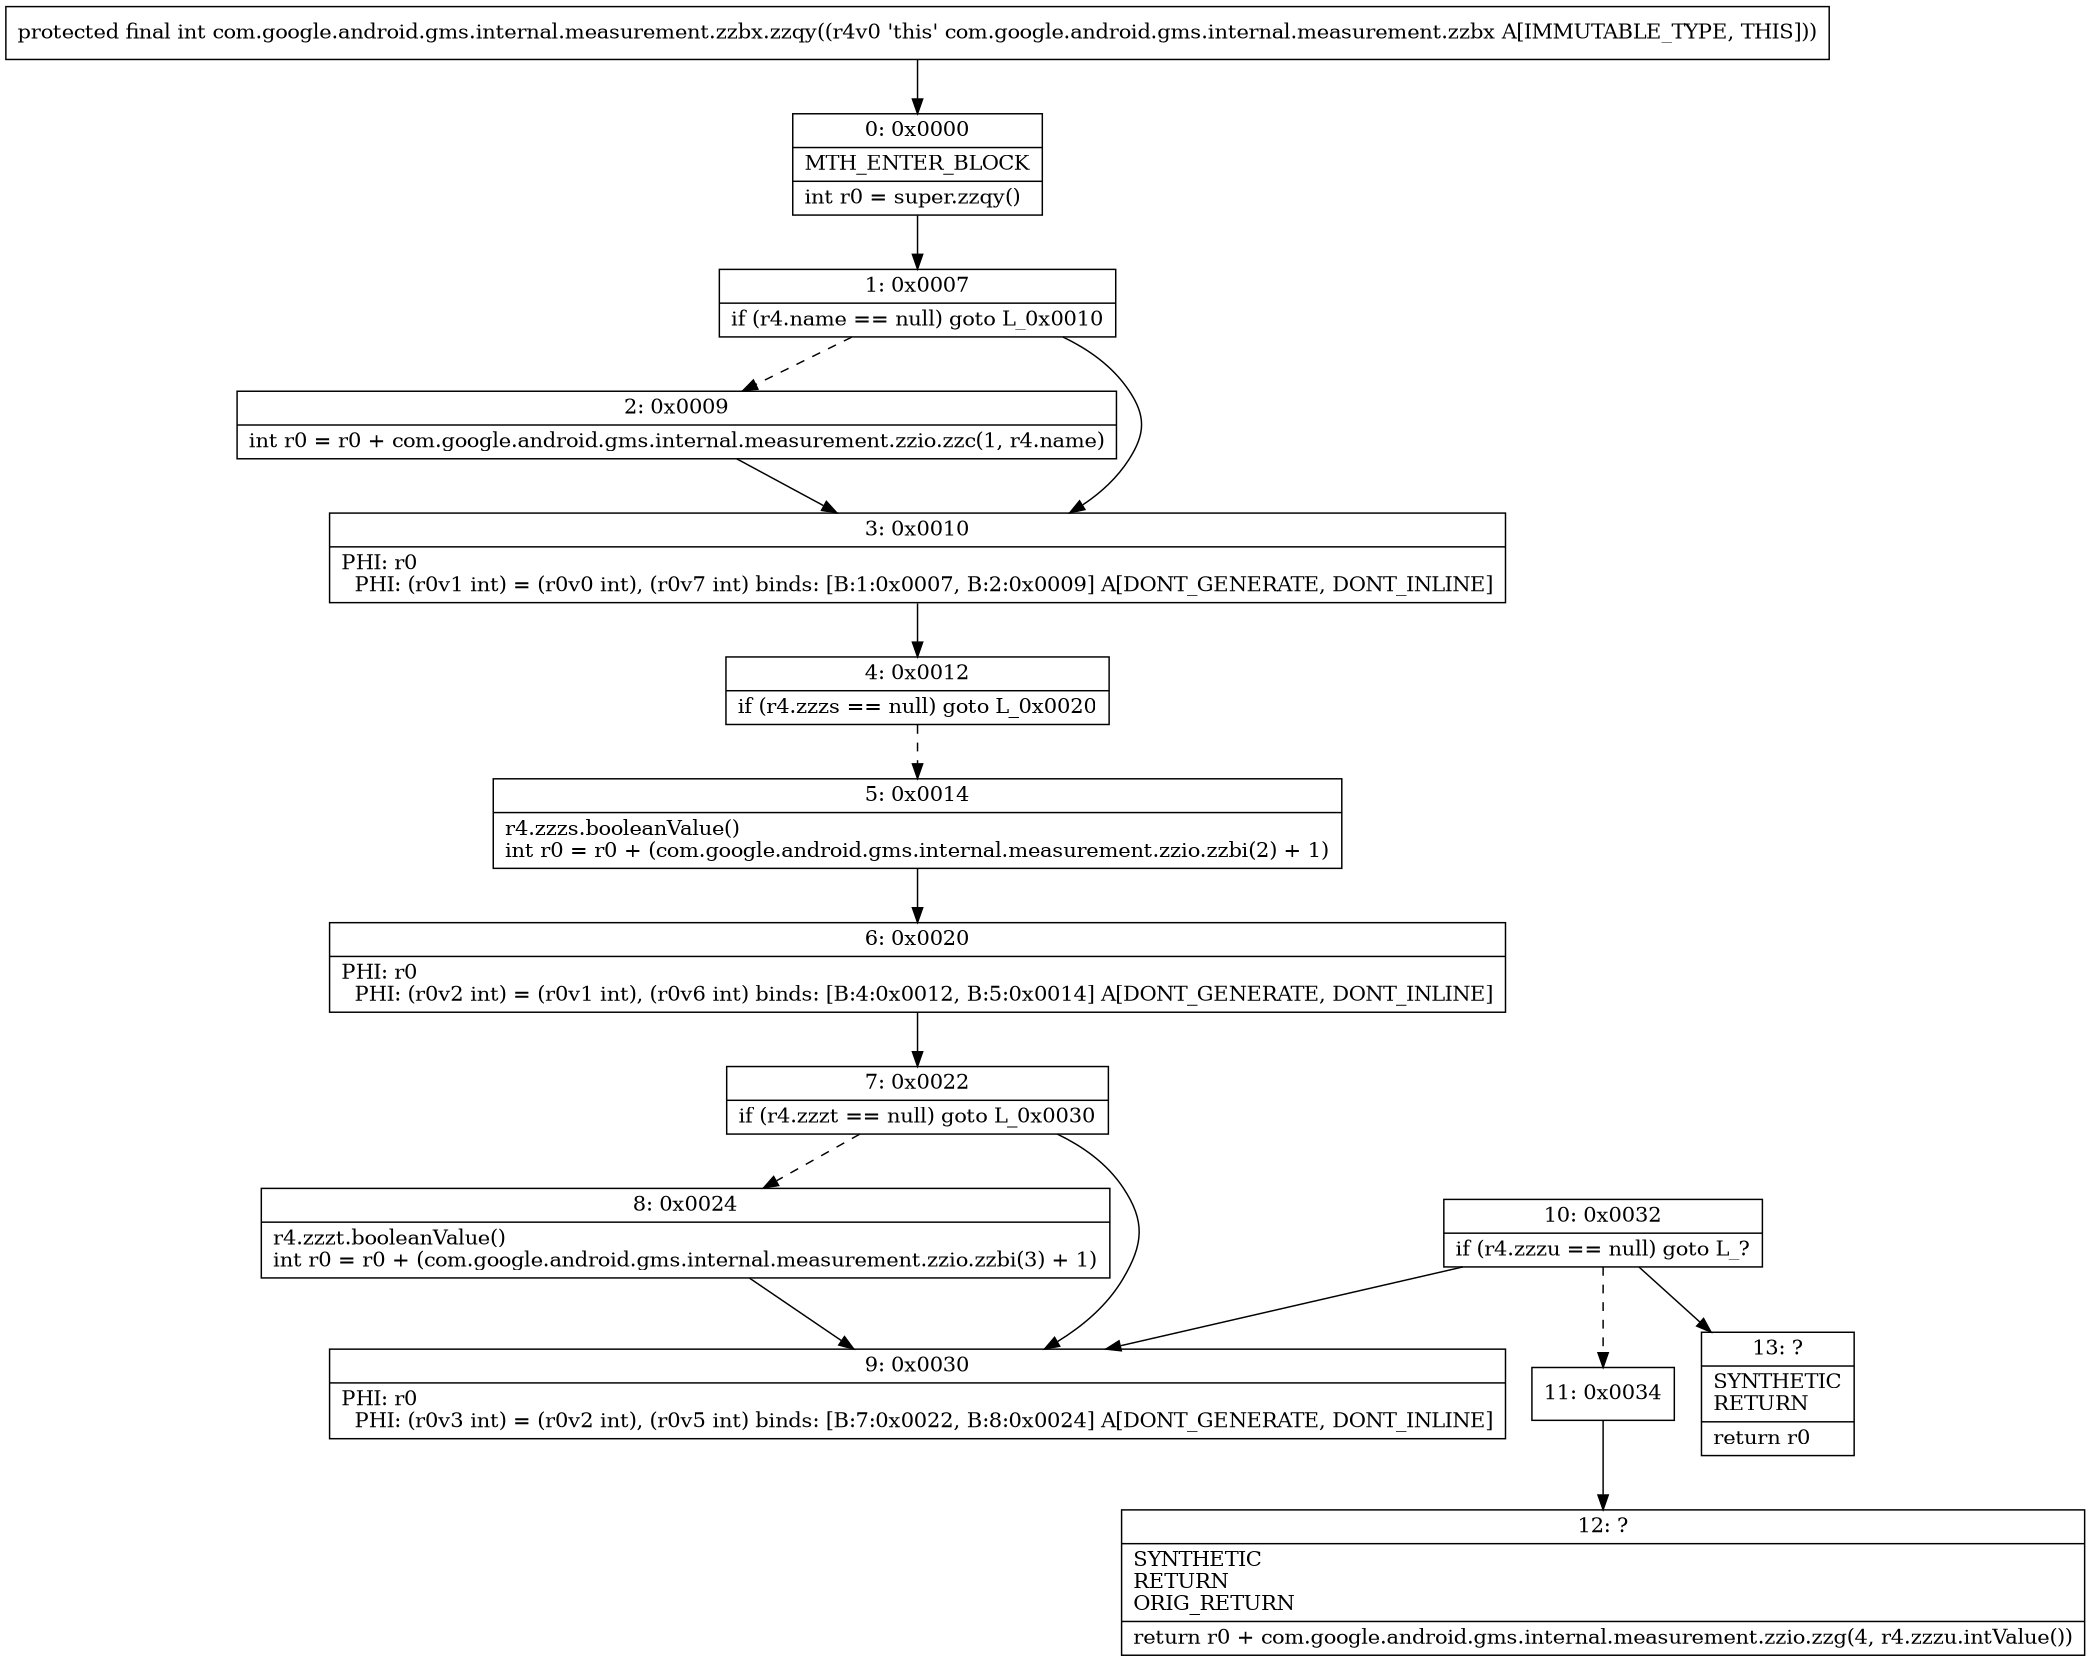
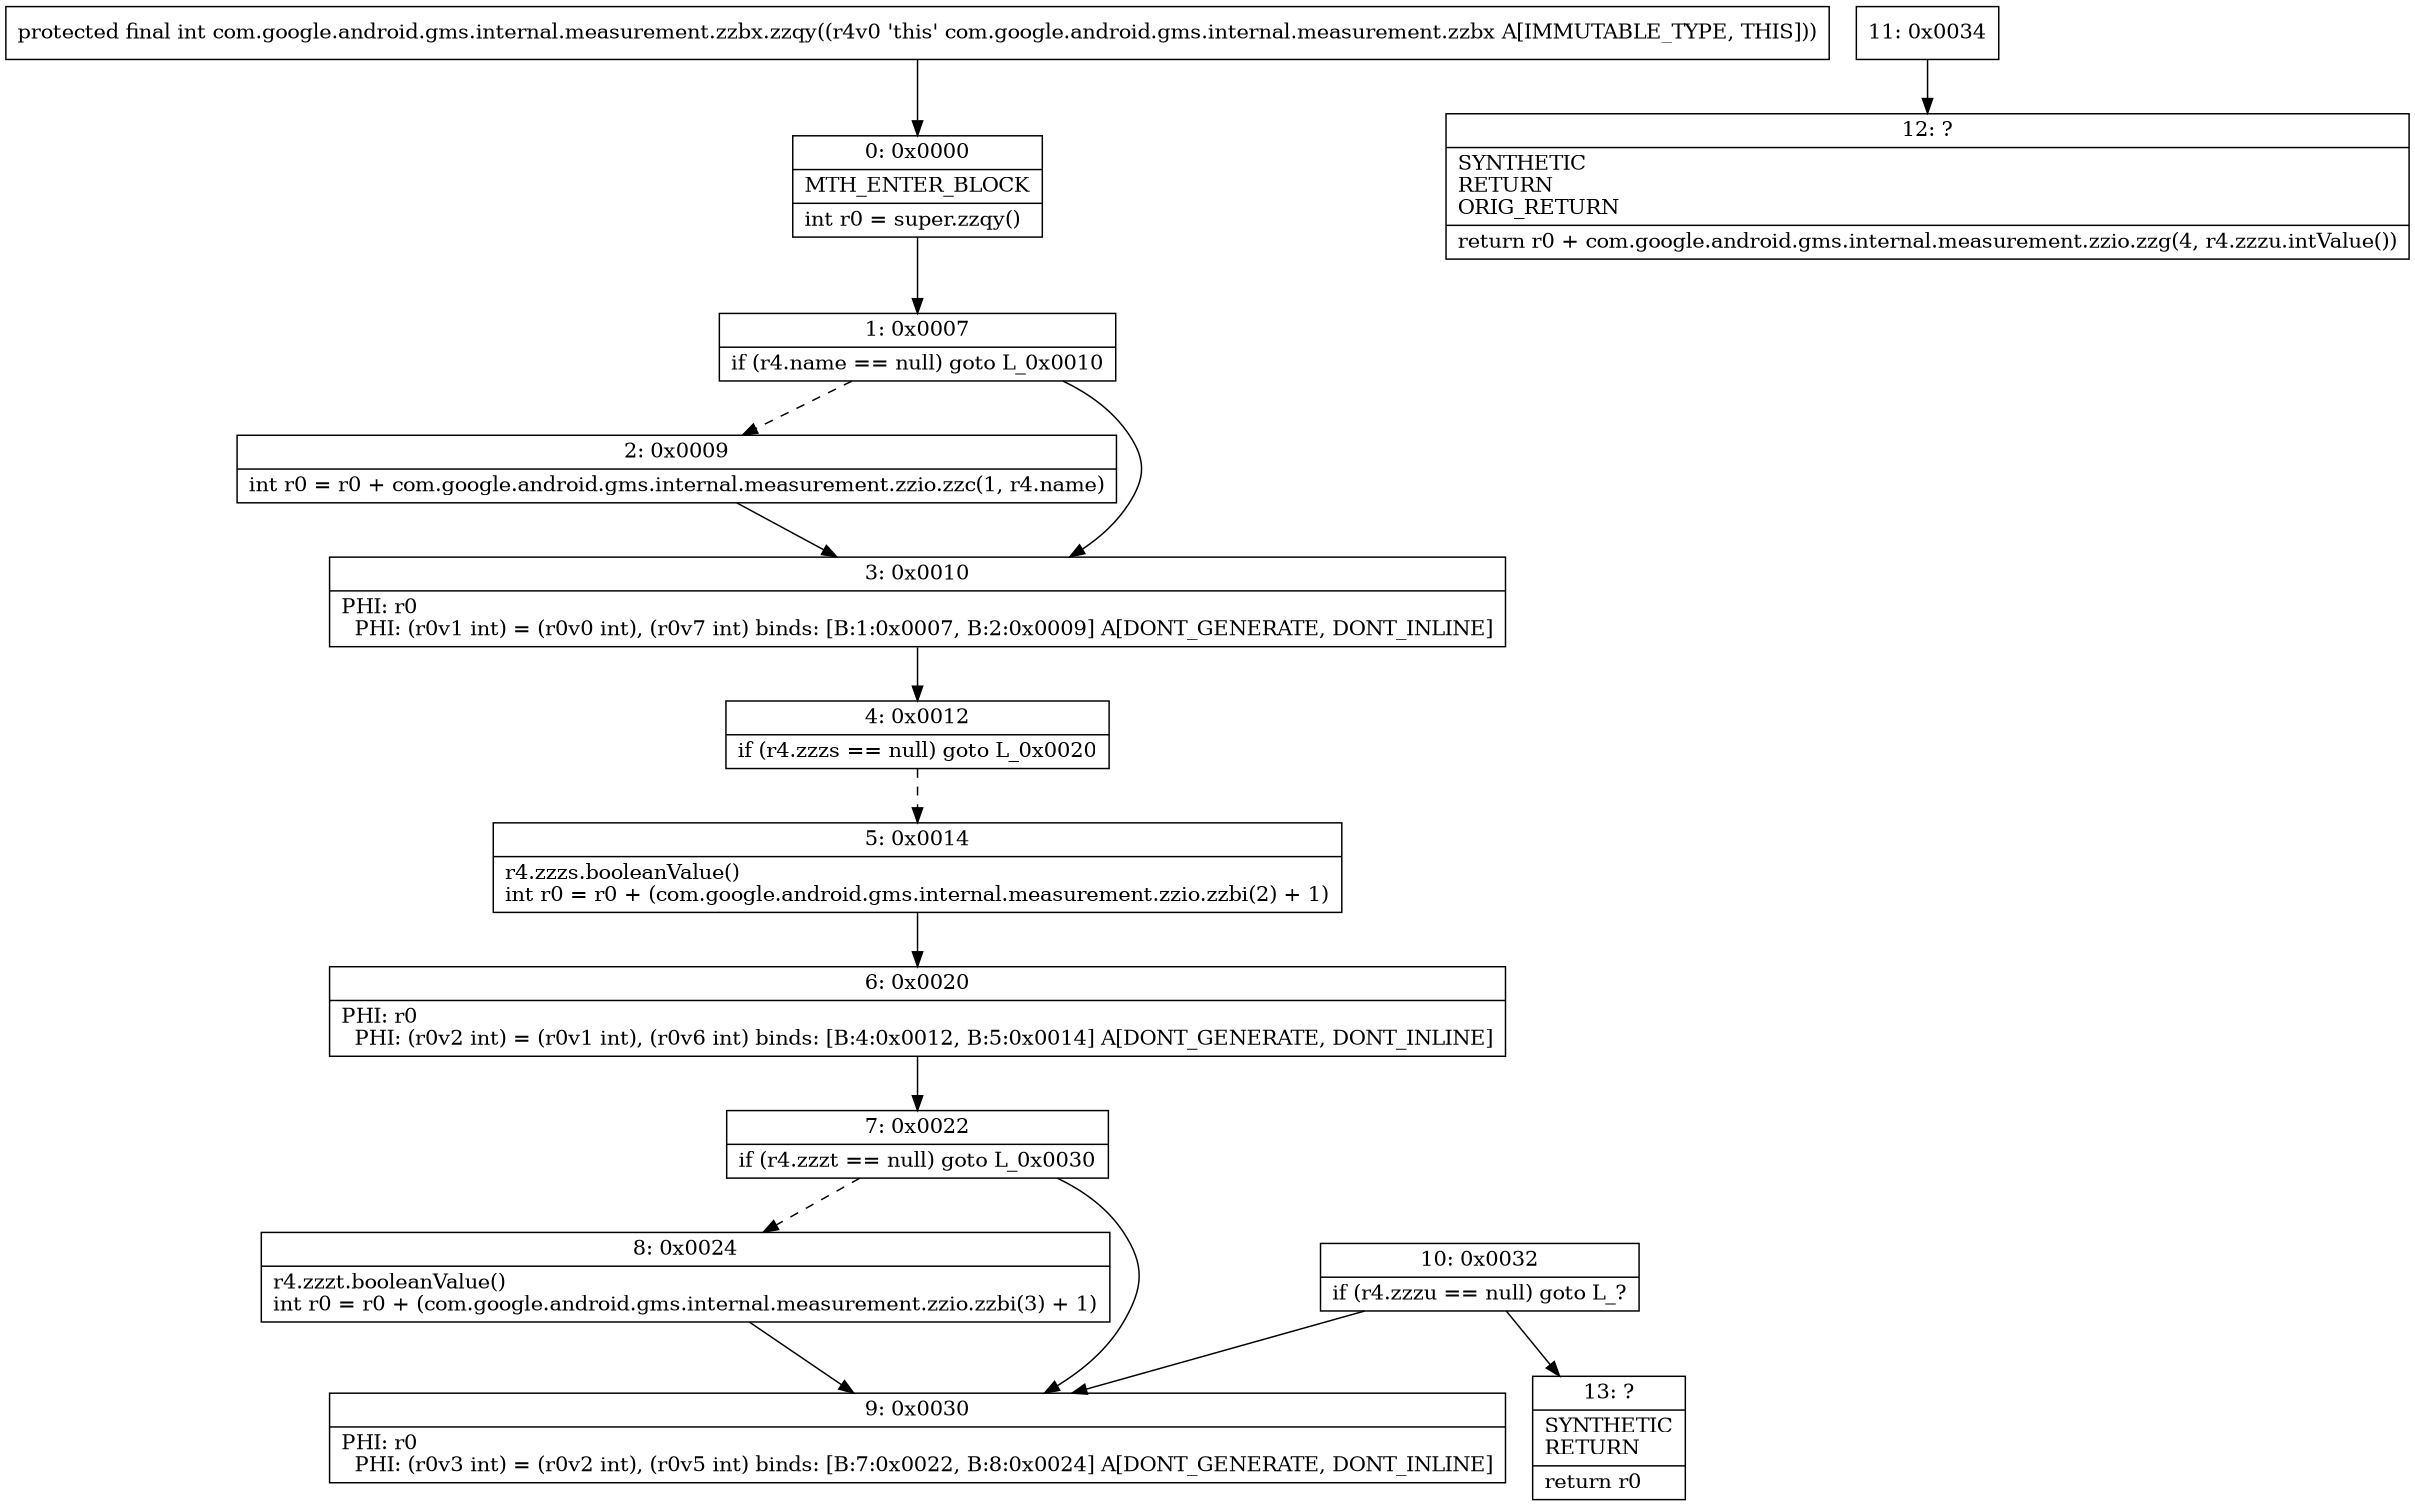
edge "10: 0x0032" -> "11: 0x0034": removed
